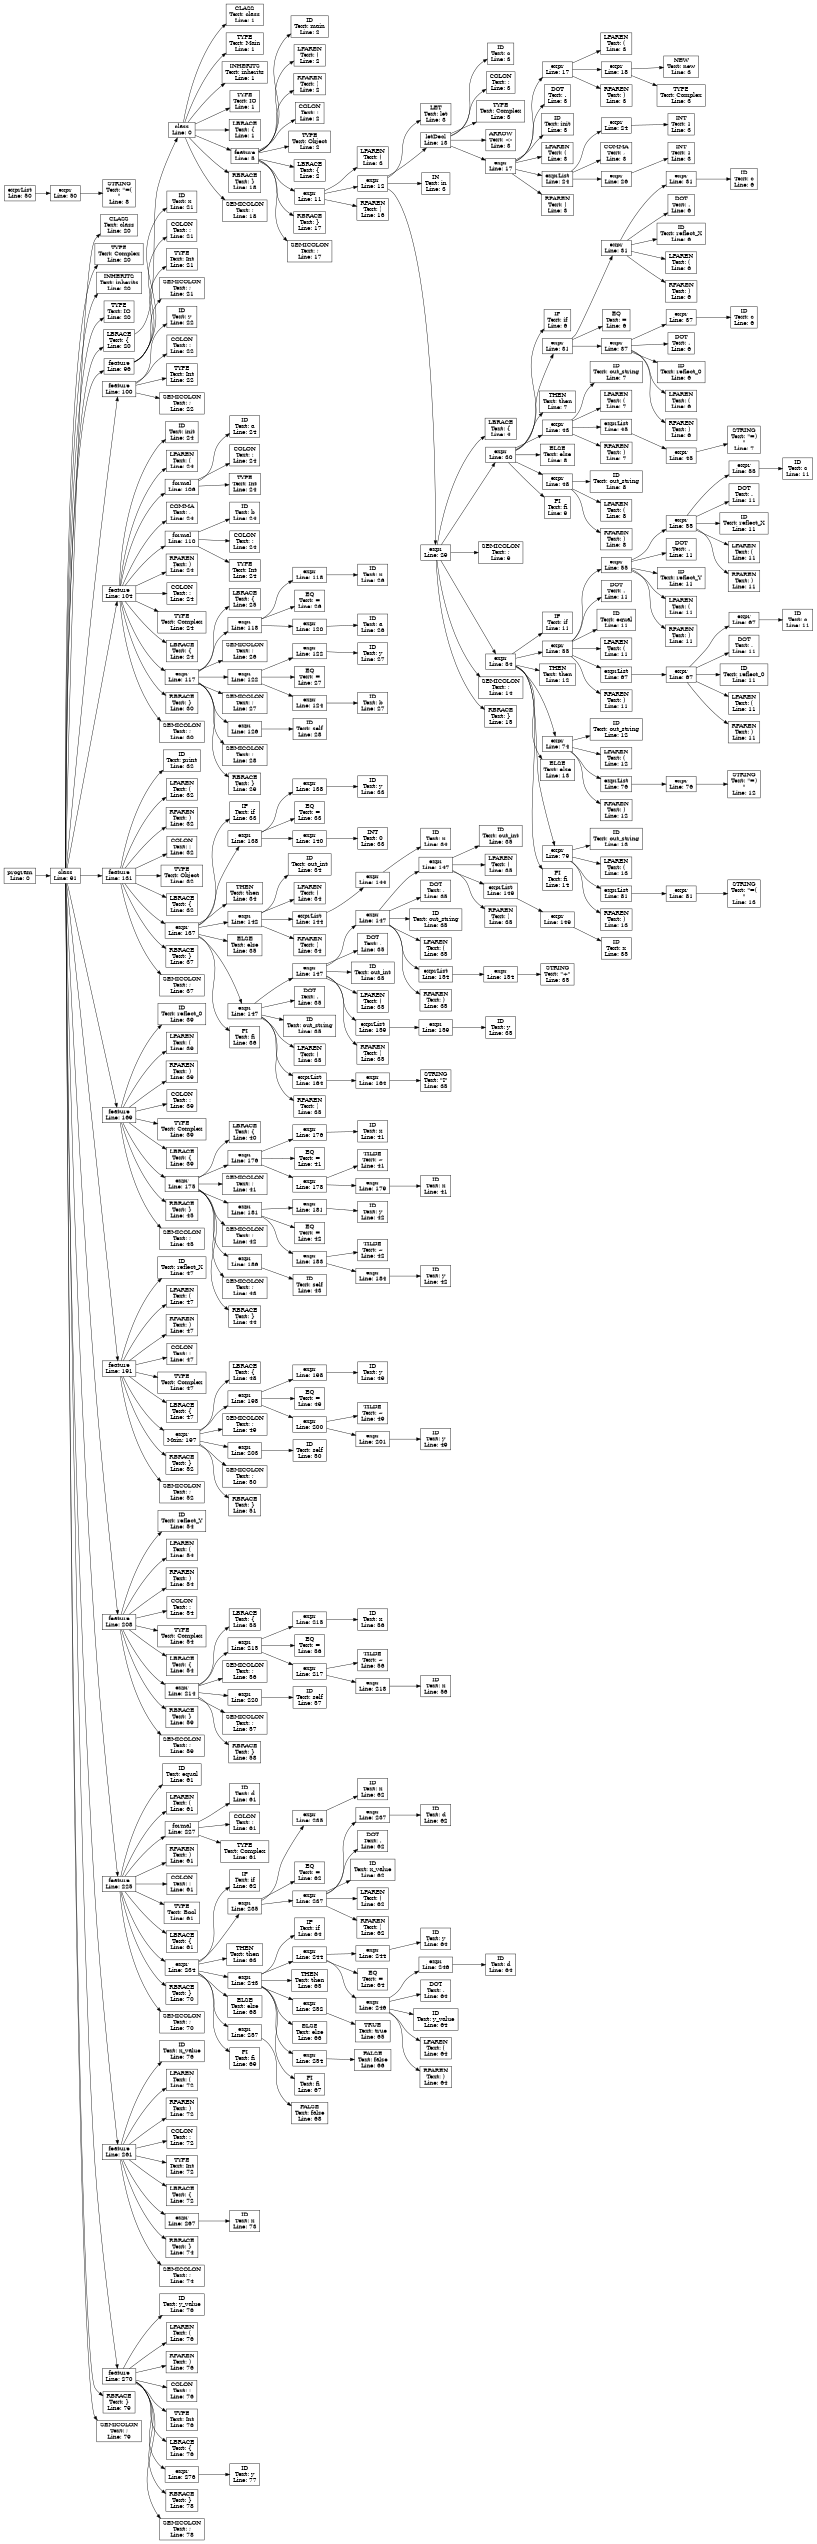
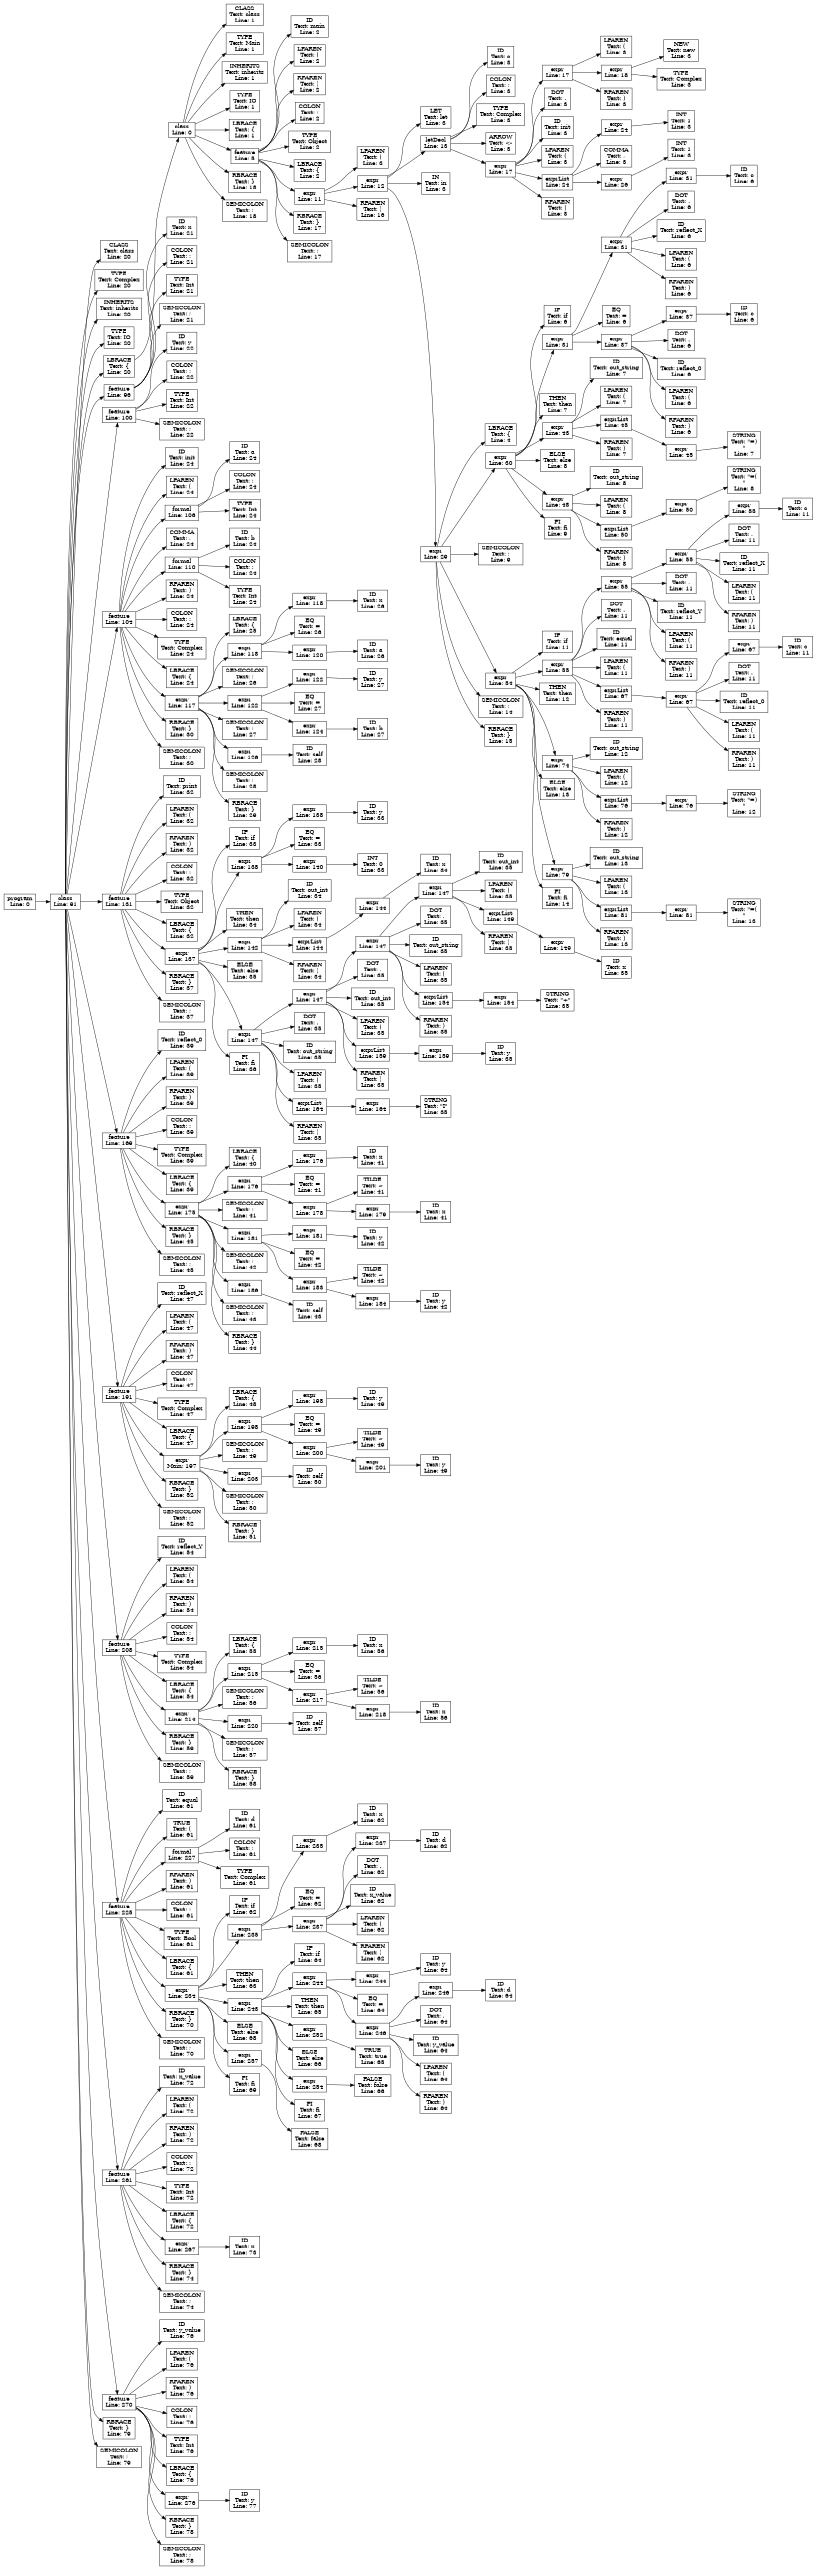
edge "expr Line: 48" -> "exprList Line: 50": added
node "LPAREN Text: ( Line: 61": label "LPAREN Text: ( Line: 61" -> "TRUE Text: ( Line: 61"
node "ID Text: x_value Line: 76": label "ID Text: x_value Line: 76" -> "ID Text: x_value Line: 72"
